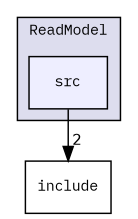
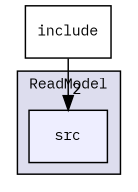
edge "src" -> "include": reversed
